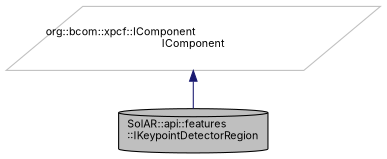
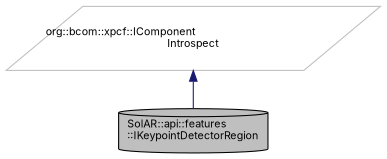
node "org::bcom::xpcf::IComponent IComponent": label "org::bcom::xpcf::IComponent IComponent" -> "org::bcom::xpcf::IComponent Introspect"
